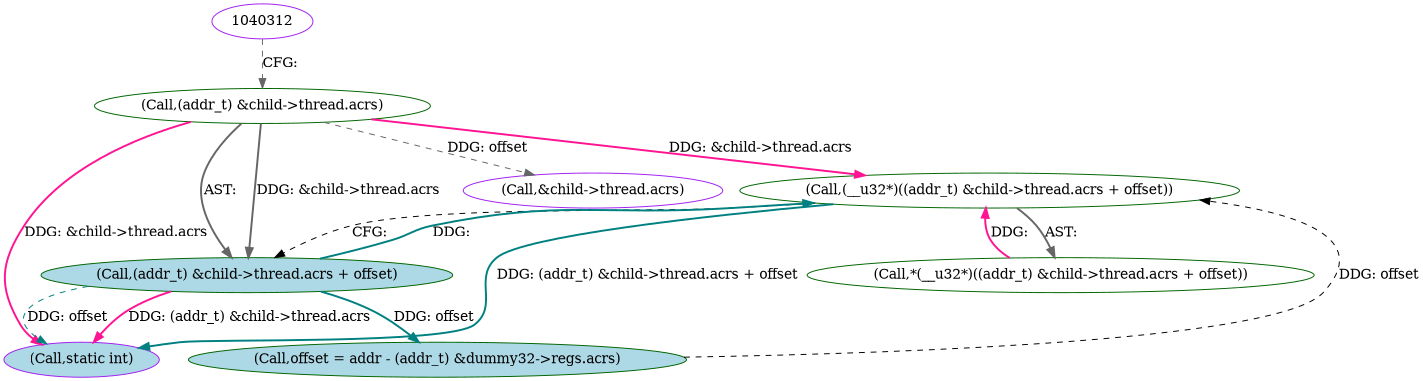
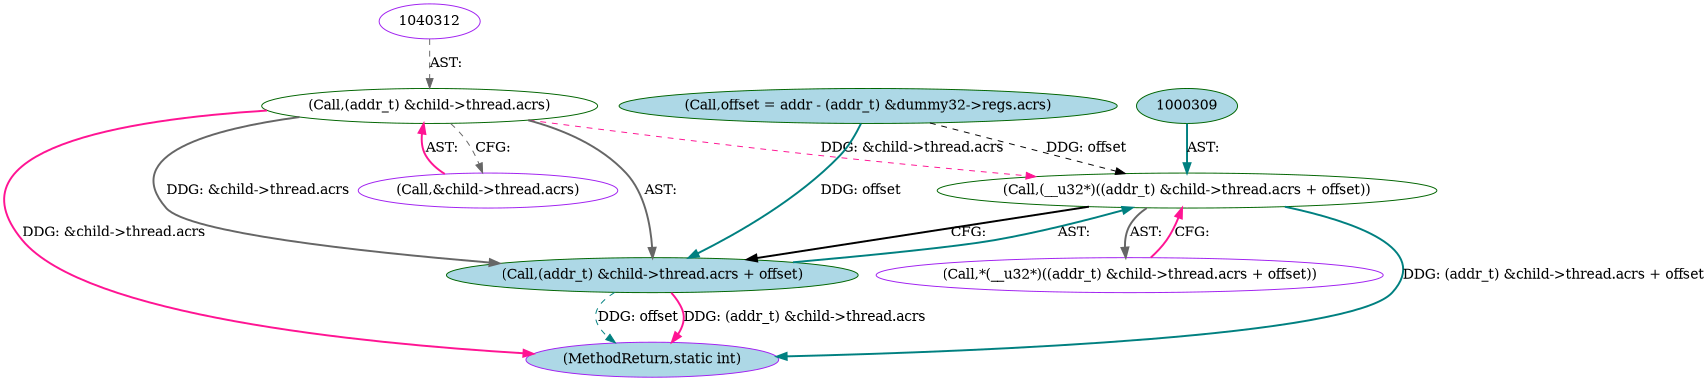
edge "1040312" -> "(Call,(addr_t) &child->thread.acrs)": label "CFG: " -> "AST: "
node "1000309": added
edge "(Call,(addr_t) &child->thread.acrs)" -> "(Call,(__u32*)((addr_t) &child->thread.acrs + offset))": style bold -> dashed
edge "(Call,(addr_t) &child->thread.acrs)" -> "(Call,&child->thread.acrs)": label "DDG: offset" -> "CFG: "
edge "(Call,&child->thread.acrs)" -> "(Call,(addr_t) &child->thread.acrs)": added, label "AST:"
edge "(Call,(__u32*)((addr_t) &child->thread.acrs + offset))" -> "(Call,(addr_t) &child->thread.acrs + offset)": style dashed -> bold
edge "(Call,(addr_t) &child->thread.acrs + offset)" -> "(Call,(__u32*)((addr_t) &child->thread.acrs + offset))": label "DDG: " -> "AST: "
edge "(Call,*(__u32*)((addr_t) &child->thread.acrs + offset))" -> "(Call,(__u32*)((addr_t) &child->thread.acrs + offset))": label "DDG: " -> "CFG: "
node "(Call,*(__u32*)((addr_t) &child->thread.acrs + offset))": color darkgreen -> purple
edge "(Call,(addr_t) &child->thread.acrs + offset)" -> "(Call,offset = addr - (addr_t) &dummy32->regs.acrs)": reversed
node "(Call,static int)": label "(Call,static int)" -> "(MethodReturn,static int)"
